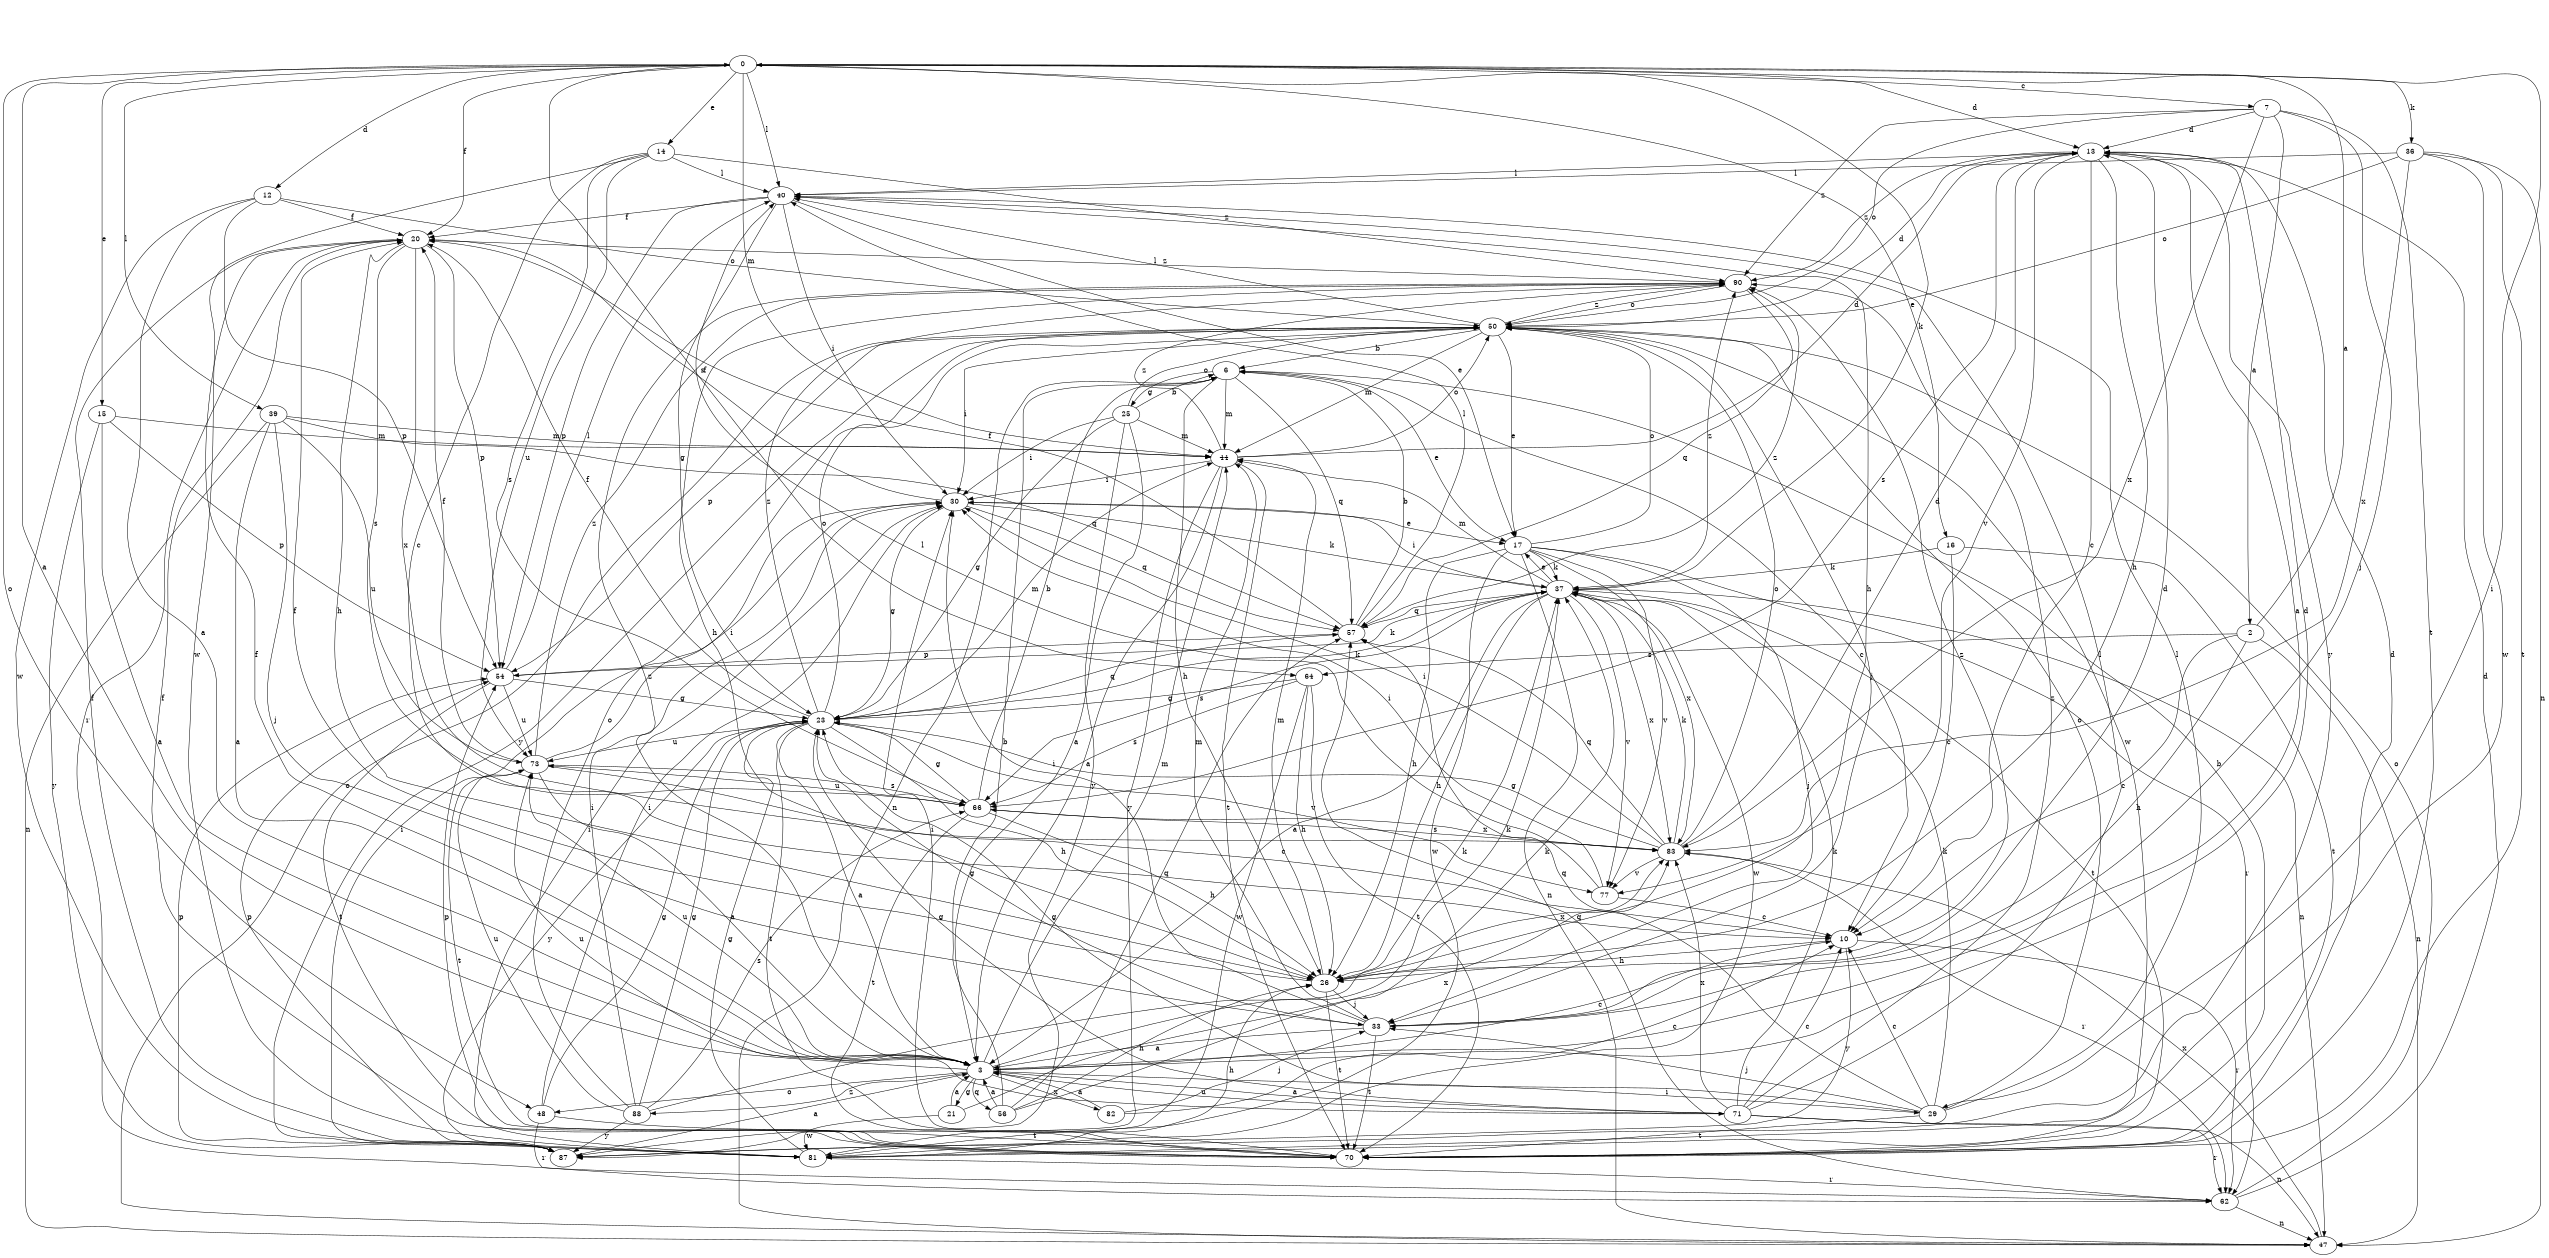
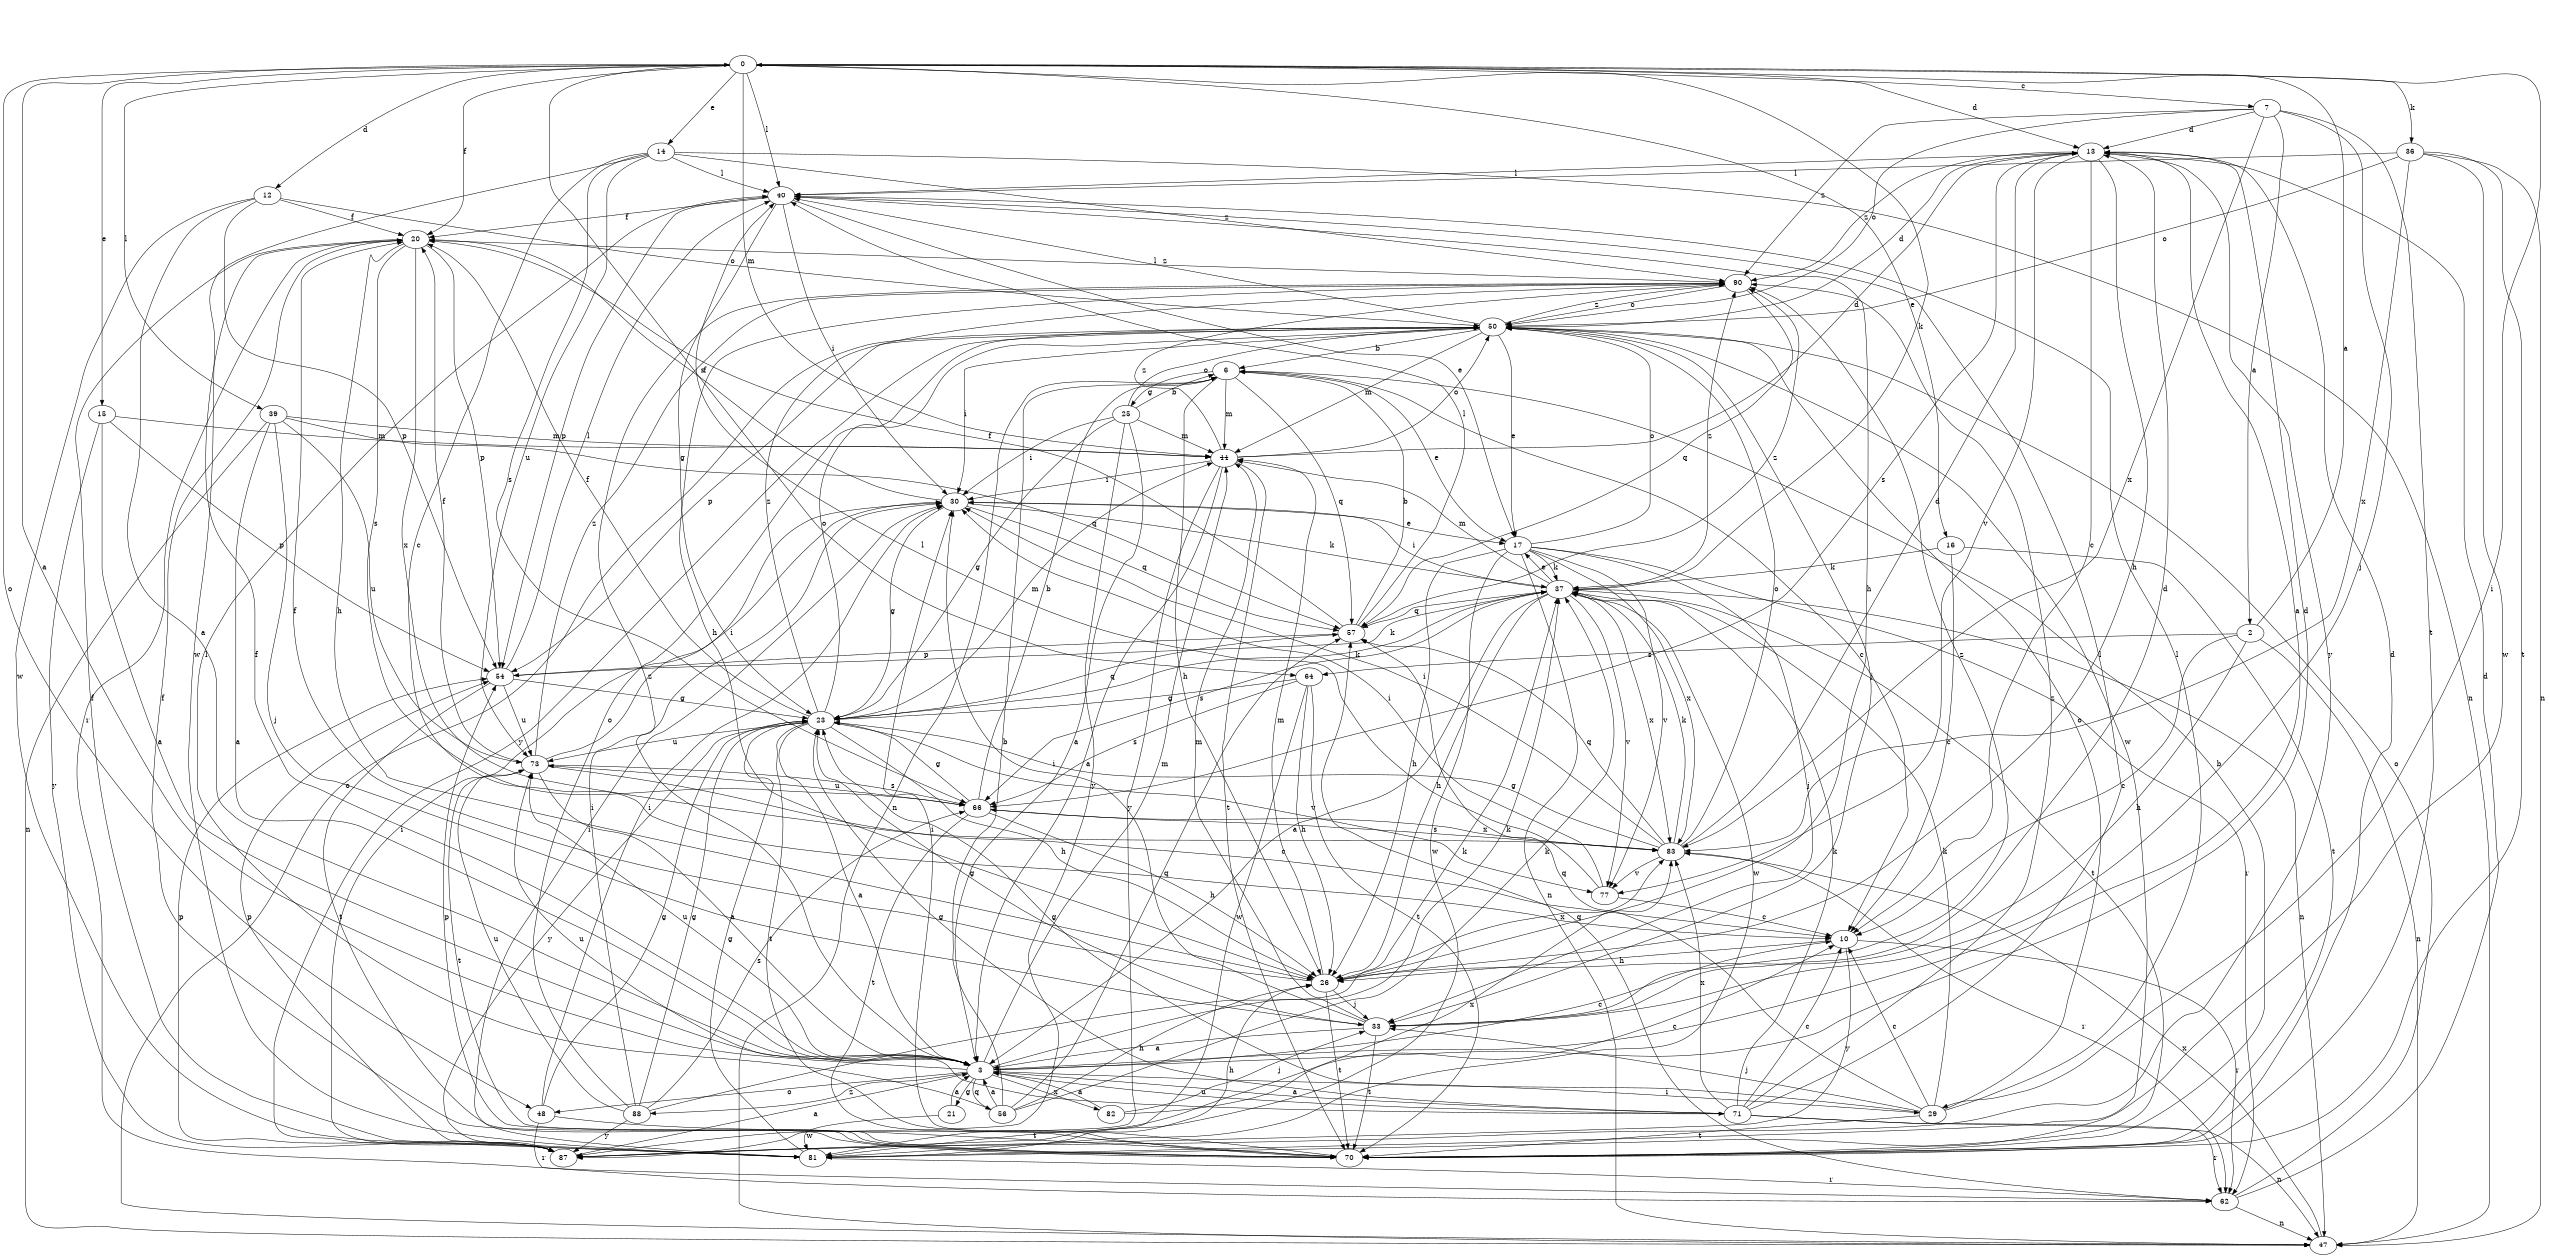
edge "14" -> "47": added, label "n"
edge "56" -> "40": added, label "l"
edge "21" -> "83": now "87" -> "83"
